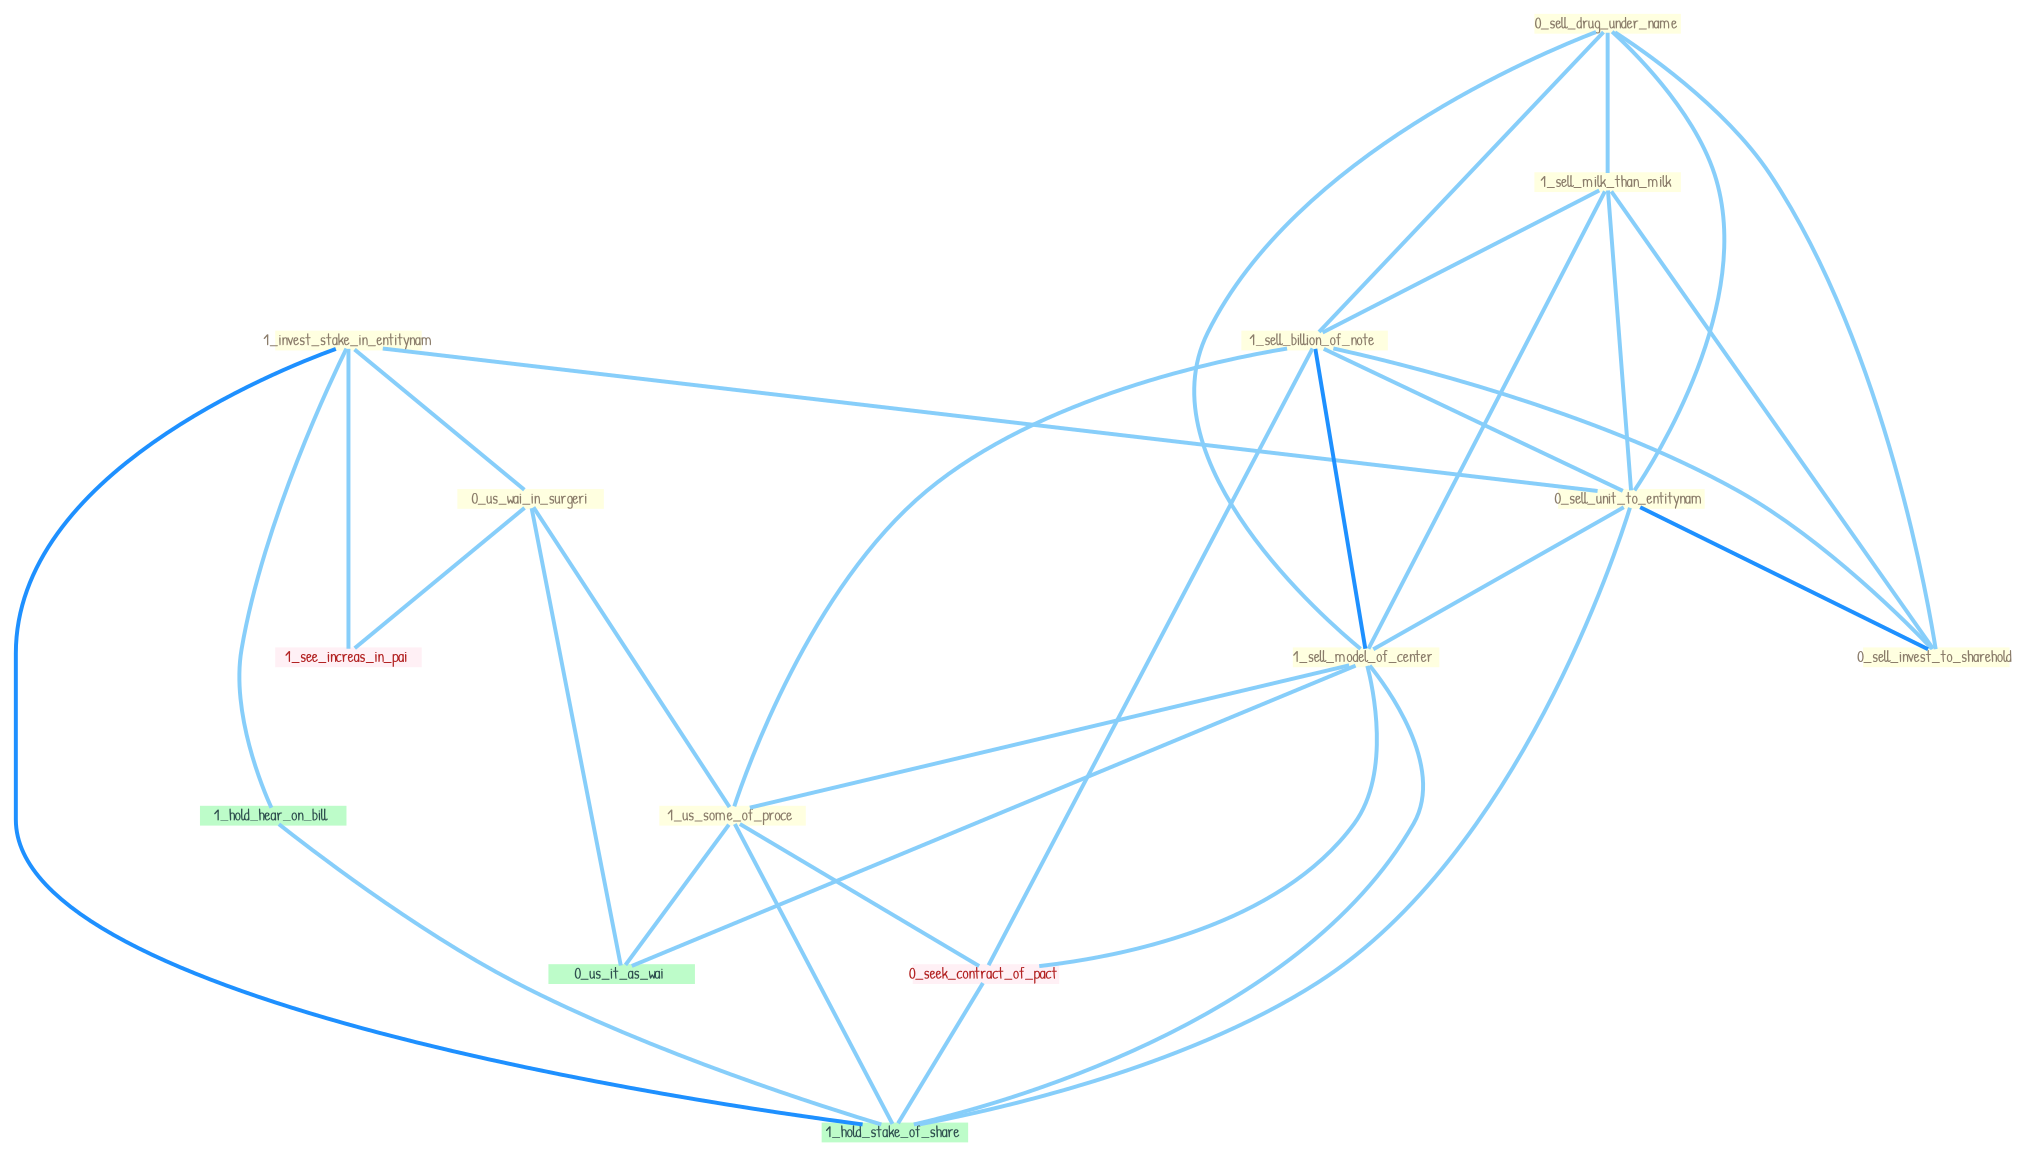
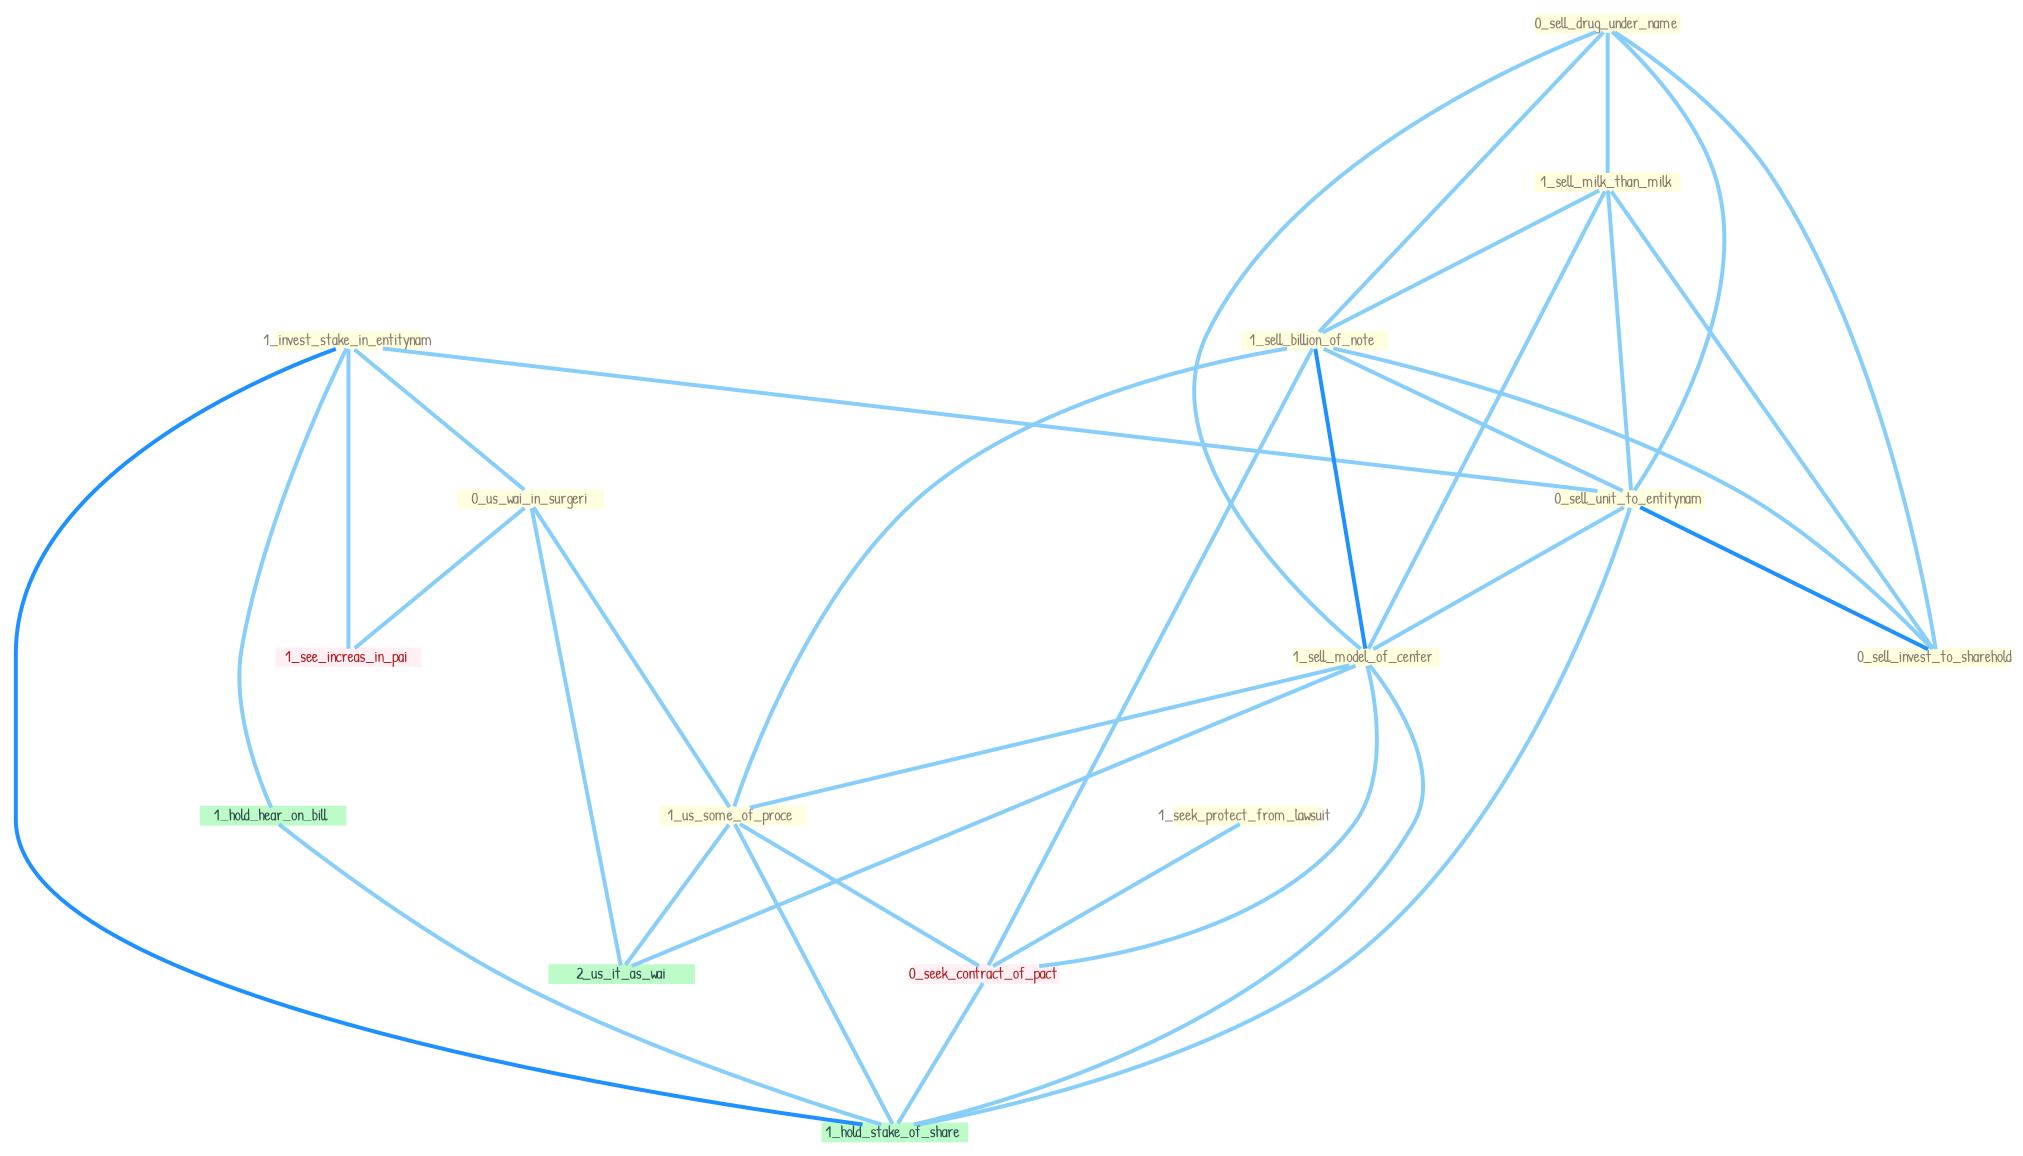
node "1_seek_protect_from_lawsuit": added
node "0_us_it_as_wai": label "0_us_it_as_wai" -> "2_us_it_as_wai"
